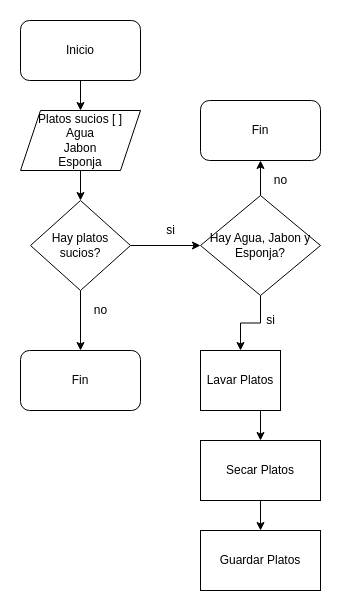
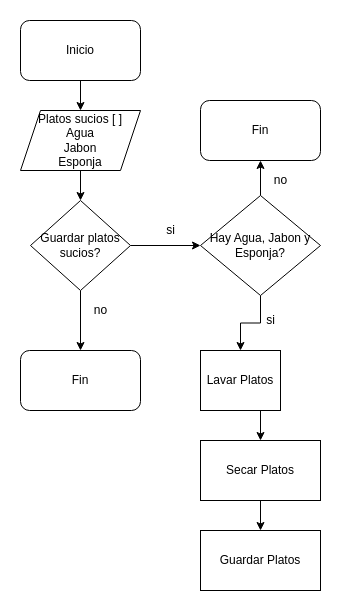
node "Hay platos sucios?": label "Hay platos sucios?" -> "Guardar platos sucios?"
